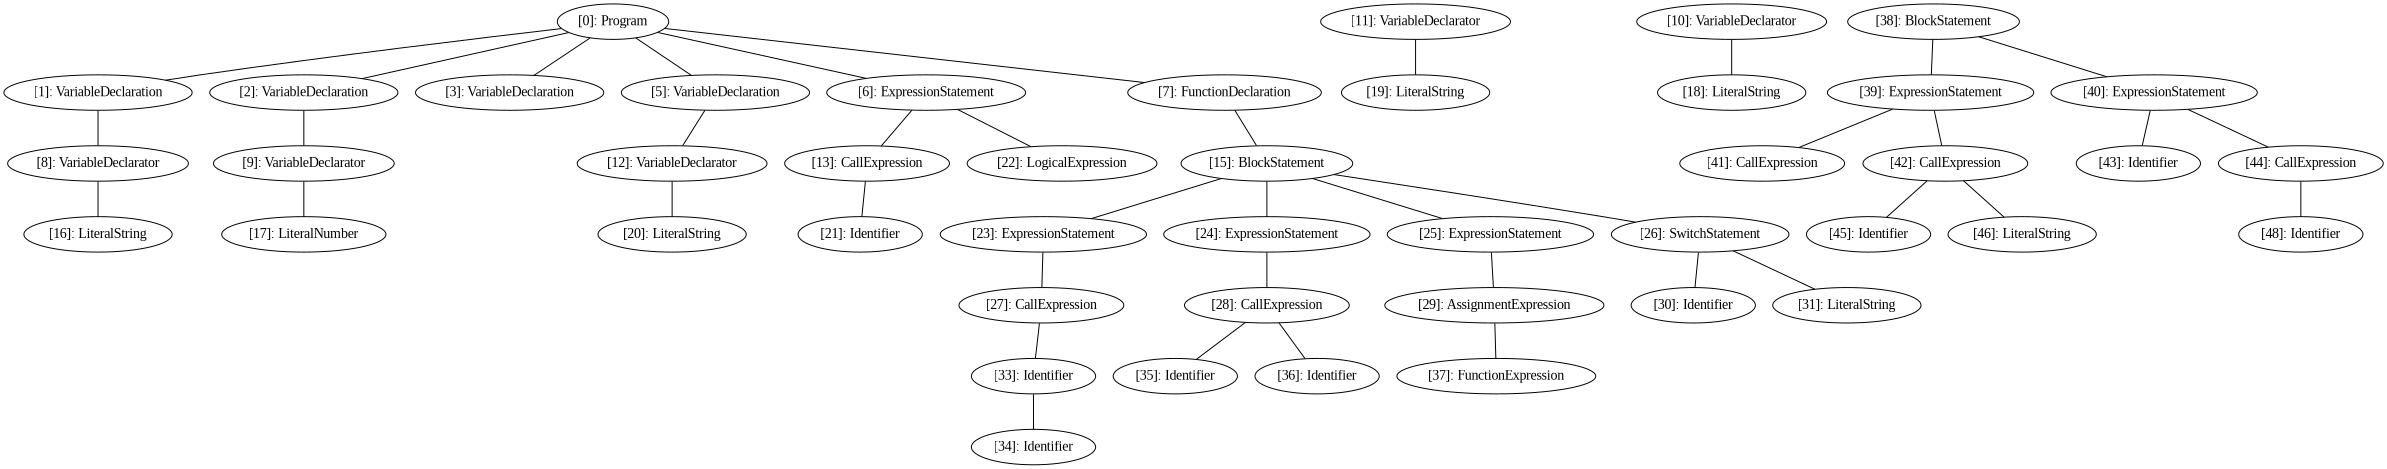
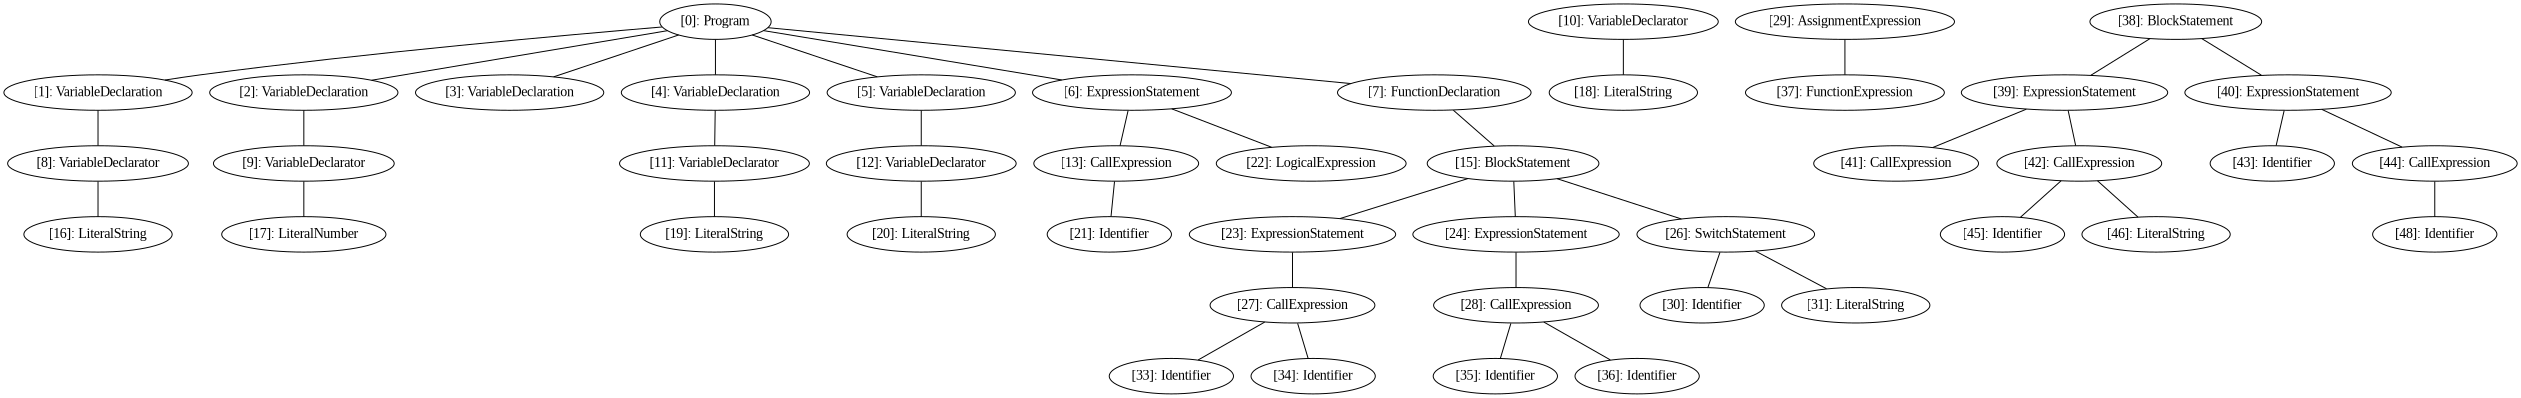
node "[4]: VariableDeclaration": added
node "[25]: ExpressionStatement": removed
edge "[33]: Identifier" -- "[34]: Identifier": now "[27]: CallExpression" -- "[34]: Identifier"
